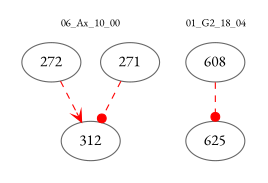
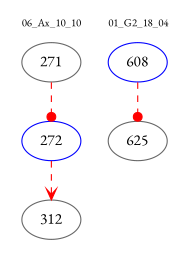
cluster "06_Ax_10_00": label "06_Ax_10_00" -> "06_Ax_10_10"
node "272": color gray40 -> blue
node "608": color gray40 -> blue
edge "271" -> "312": now "271" -> "272"
